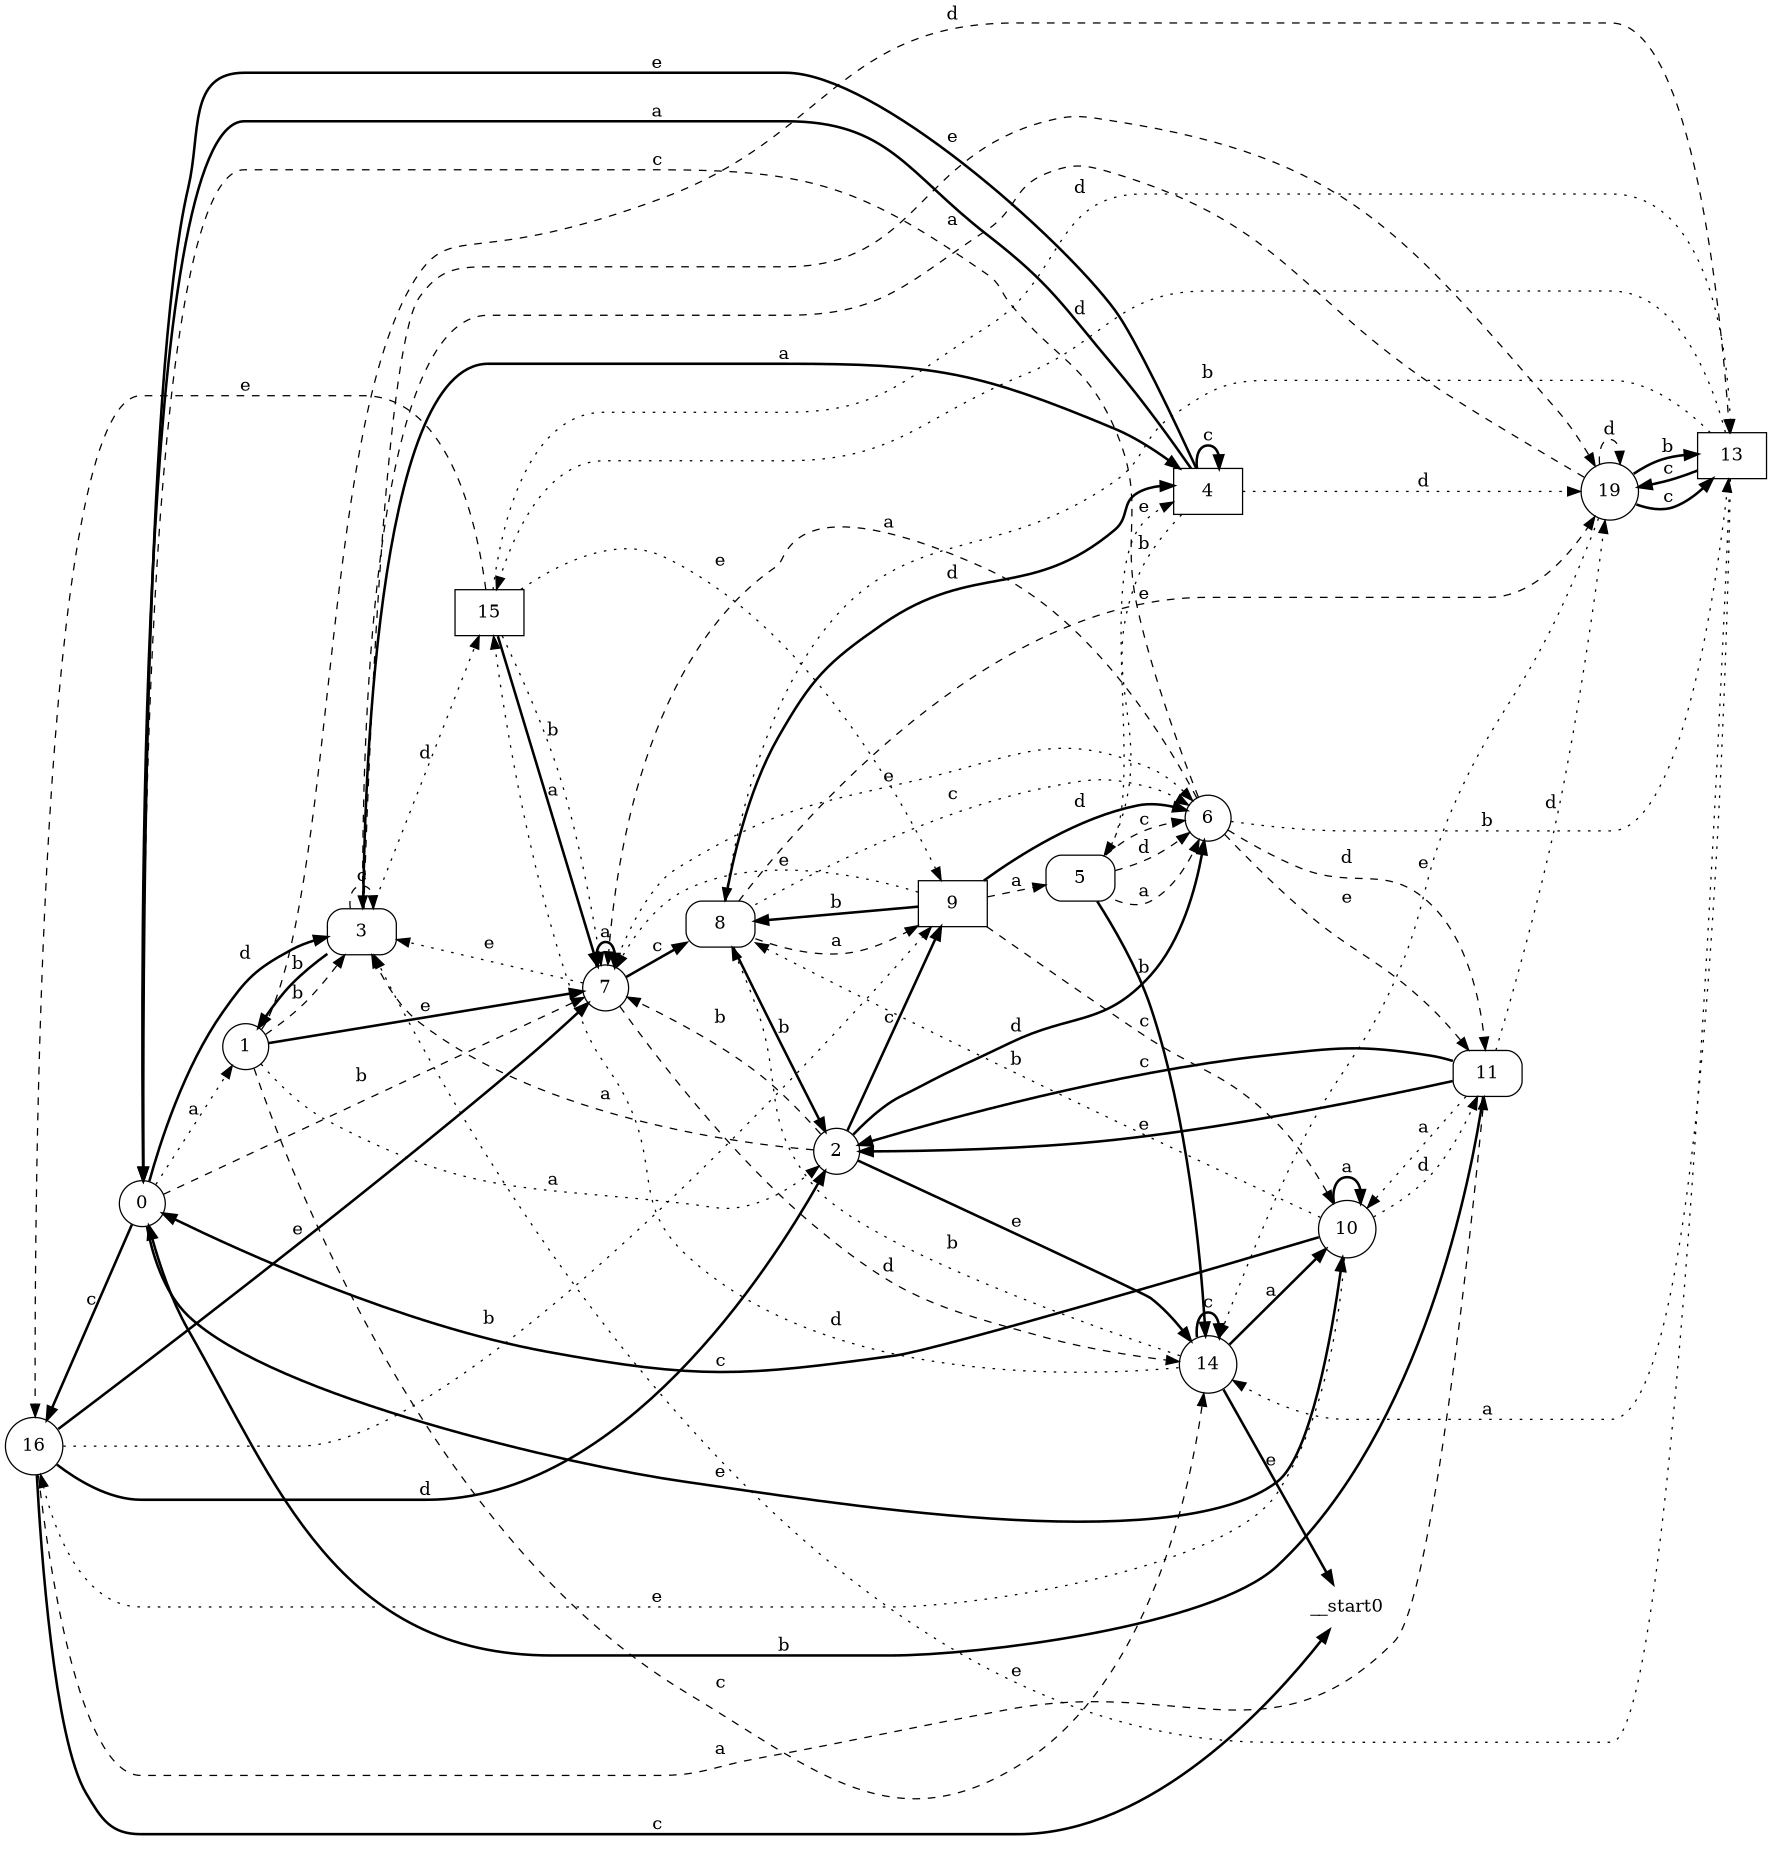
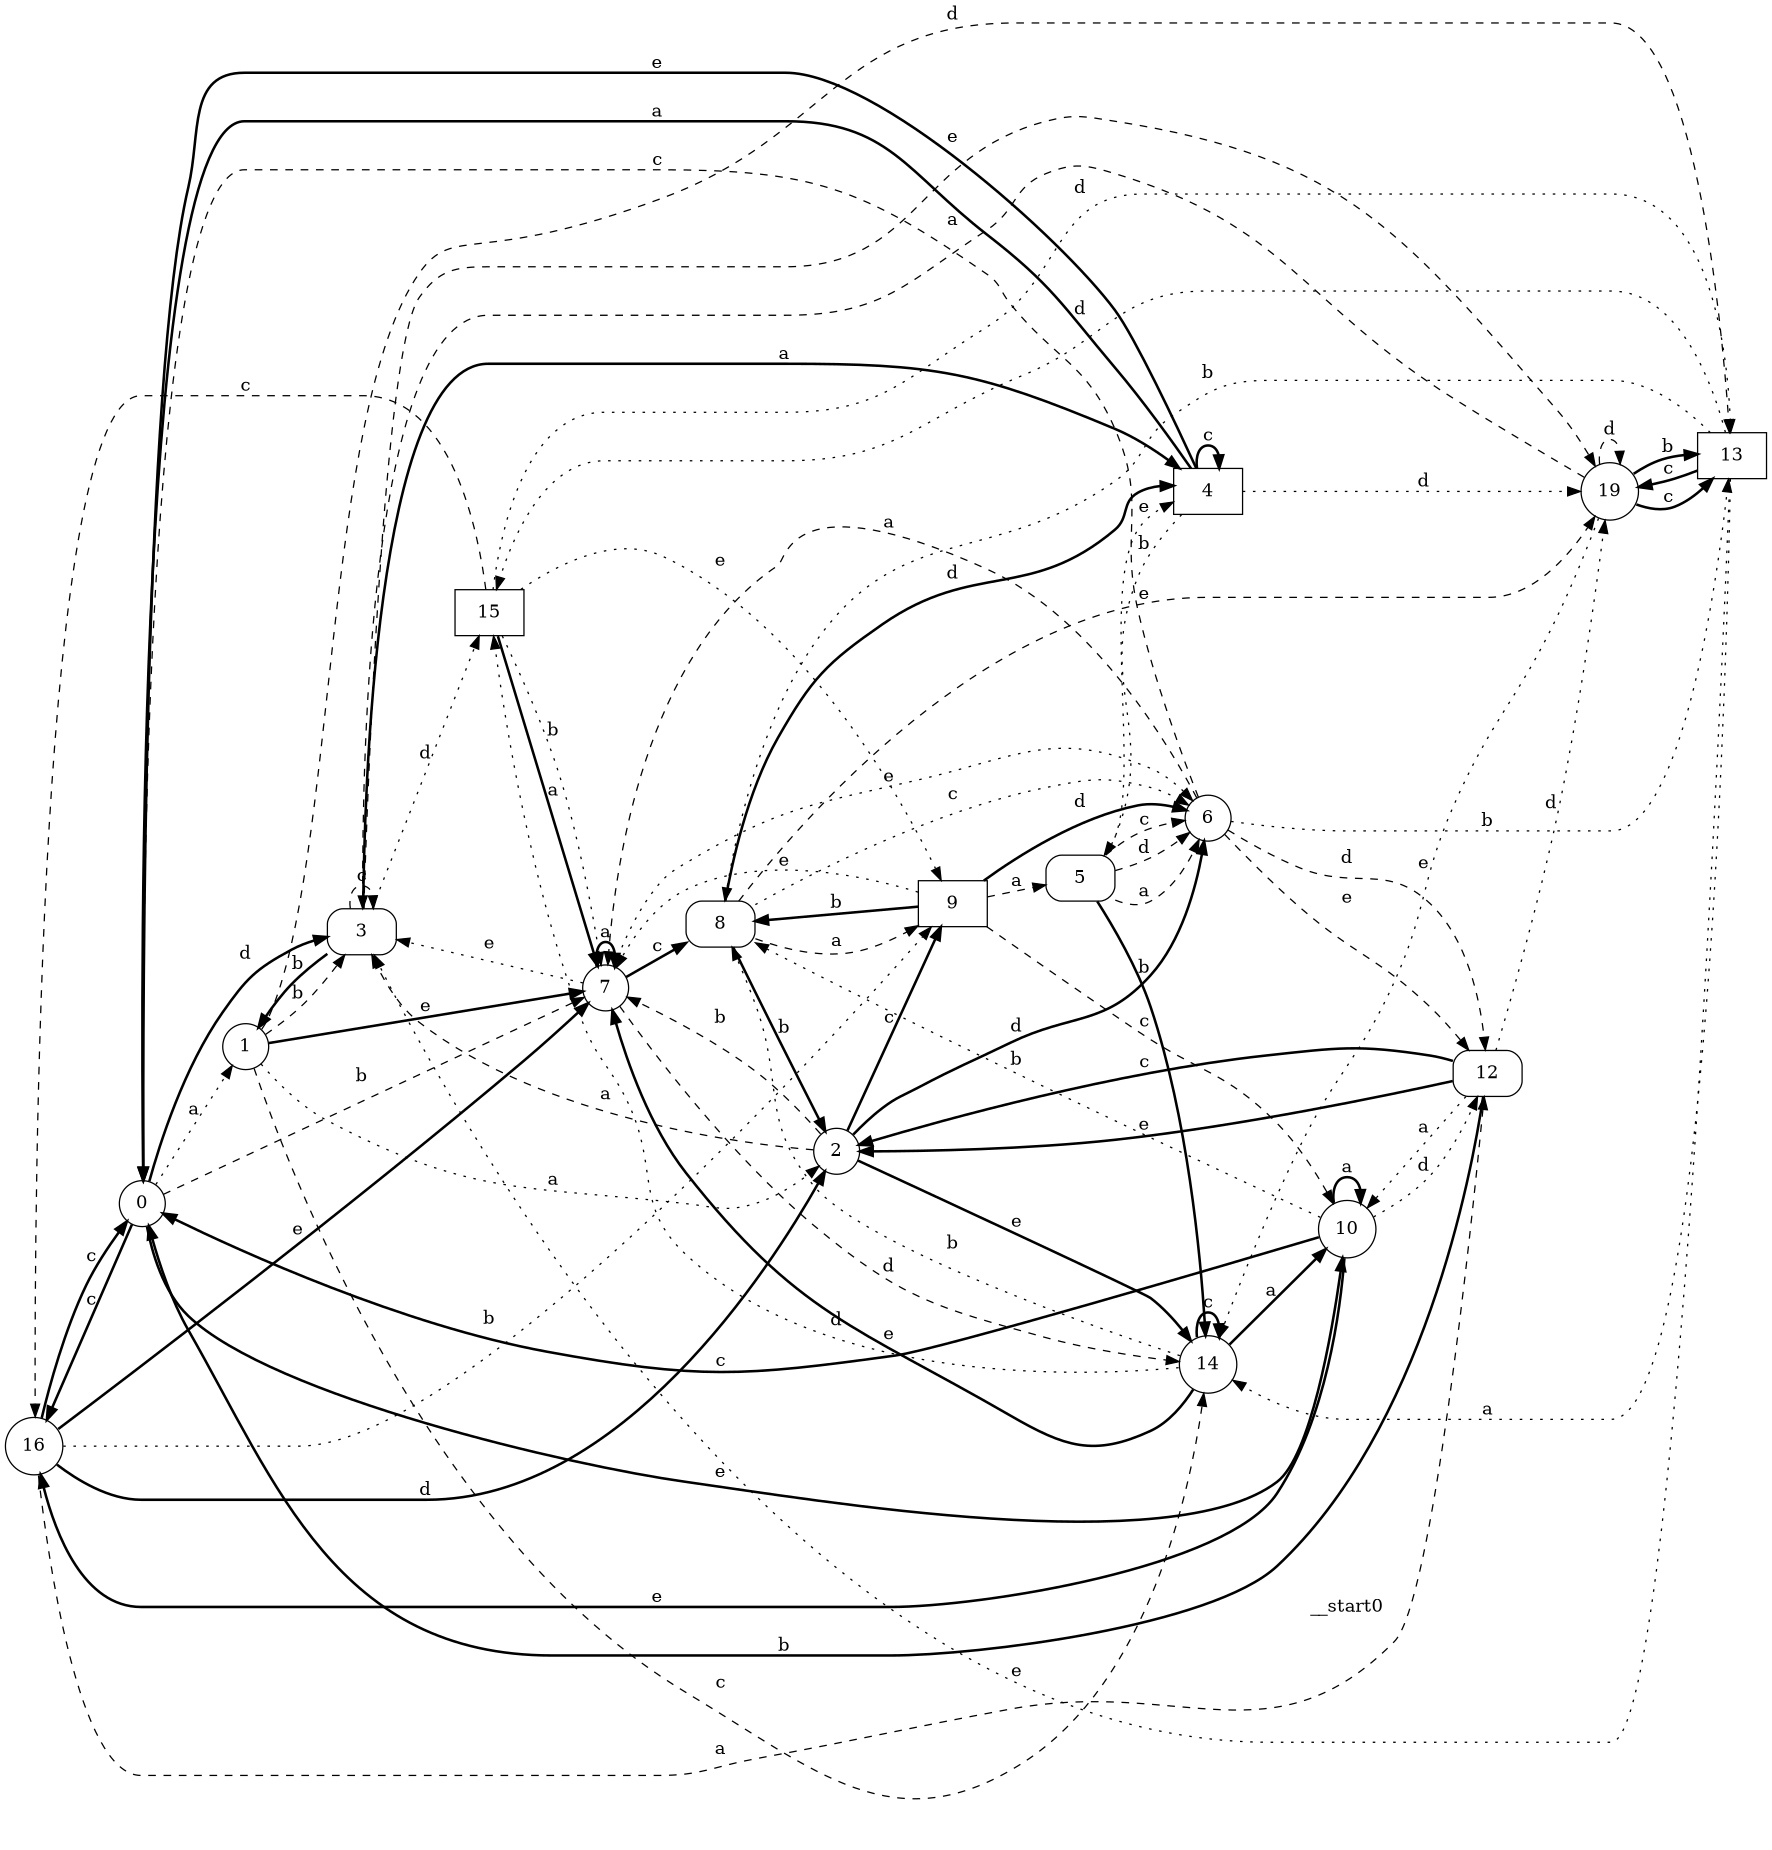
edge "15" -> "16": label "e" -> "c"
node "11": label "11" -> "12"
edge "14" -> "__start0": now "14" -> "7"
edge "10" -> "16": style dotted -> bold
edge "16" -> "__start0": now "16" -> "0"
